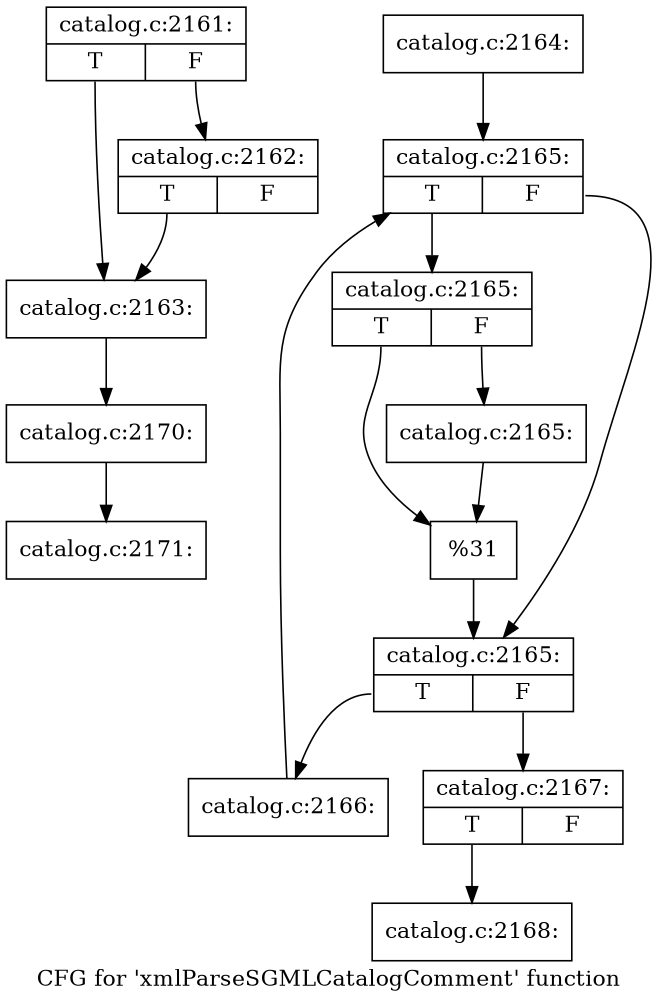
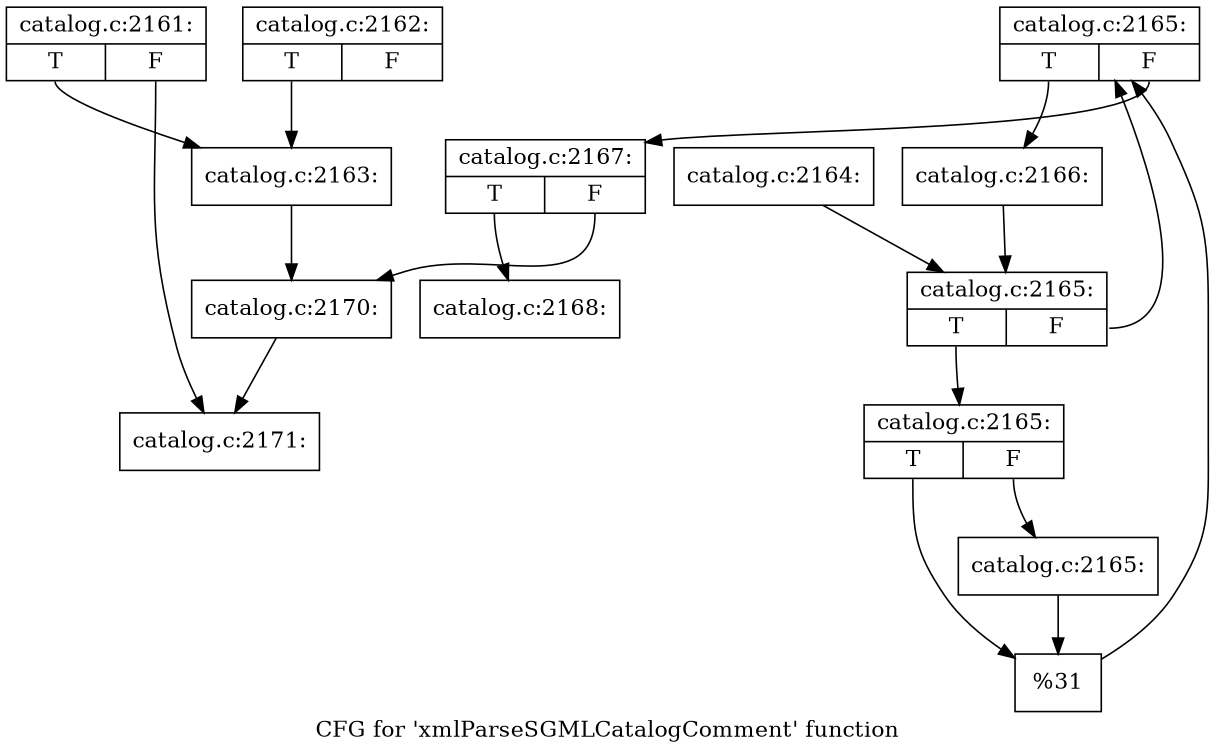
edge "catalog.c:2161:" -> "catalog.c:2162:": now "catalog.c:2161:" -> "catalog.c:2171:"
edge "catalog.c:2167:" -> "catalog.c:2170:": added
